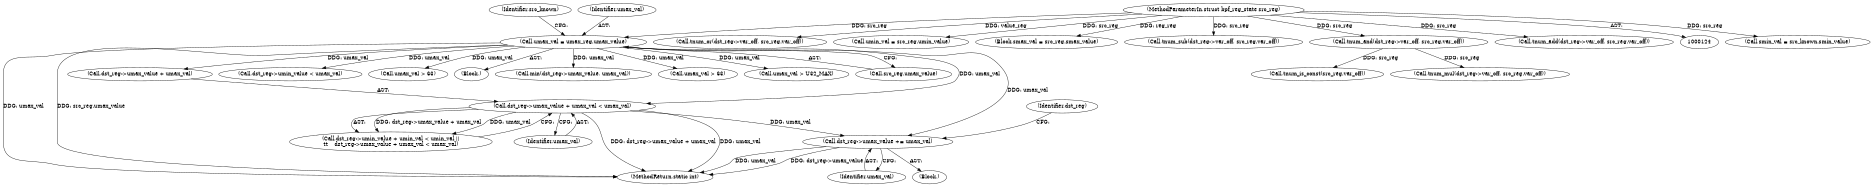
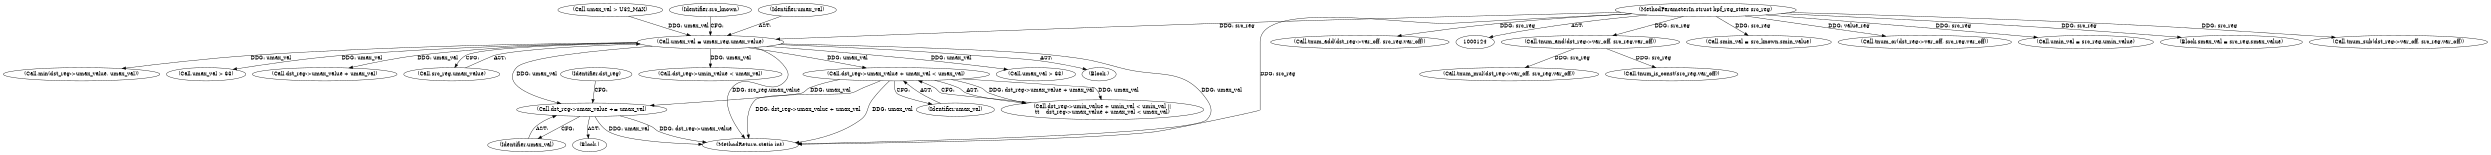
edge "(MethodParameterIn,struct bpf_reg_state src_reg)" -> "(Block,smax_val = src_reg.smax_value)": label "DDG: reg_reg" -> "DDG: src_reg"
edge "(Call,umax_val = umax_reg.umax_value)" -> "(Call,umax_val > U32_MAX)": reversed
edge "(Call,dst_reg->umax_value + umax_val)" -> "(Call,dst_reg->umax_value + umax_val < umax_val)": removed, label "AST:"
edge "(MethodParameterIn,struct bpf_reg_state src_reg)" -> "(MethodReturn,static int)": added, label "DDG: src_reg"
